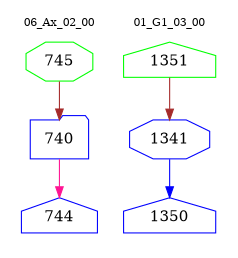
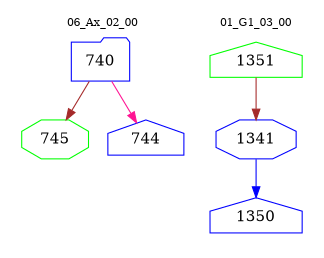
edge "745" -> "740": reversed
